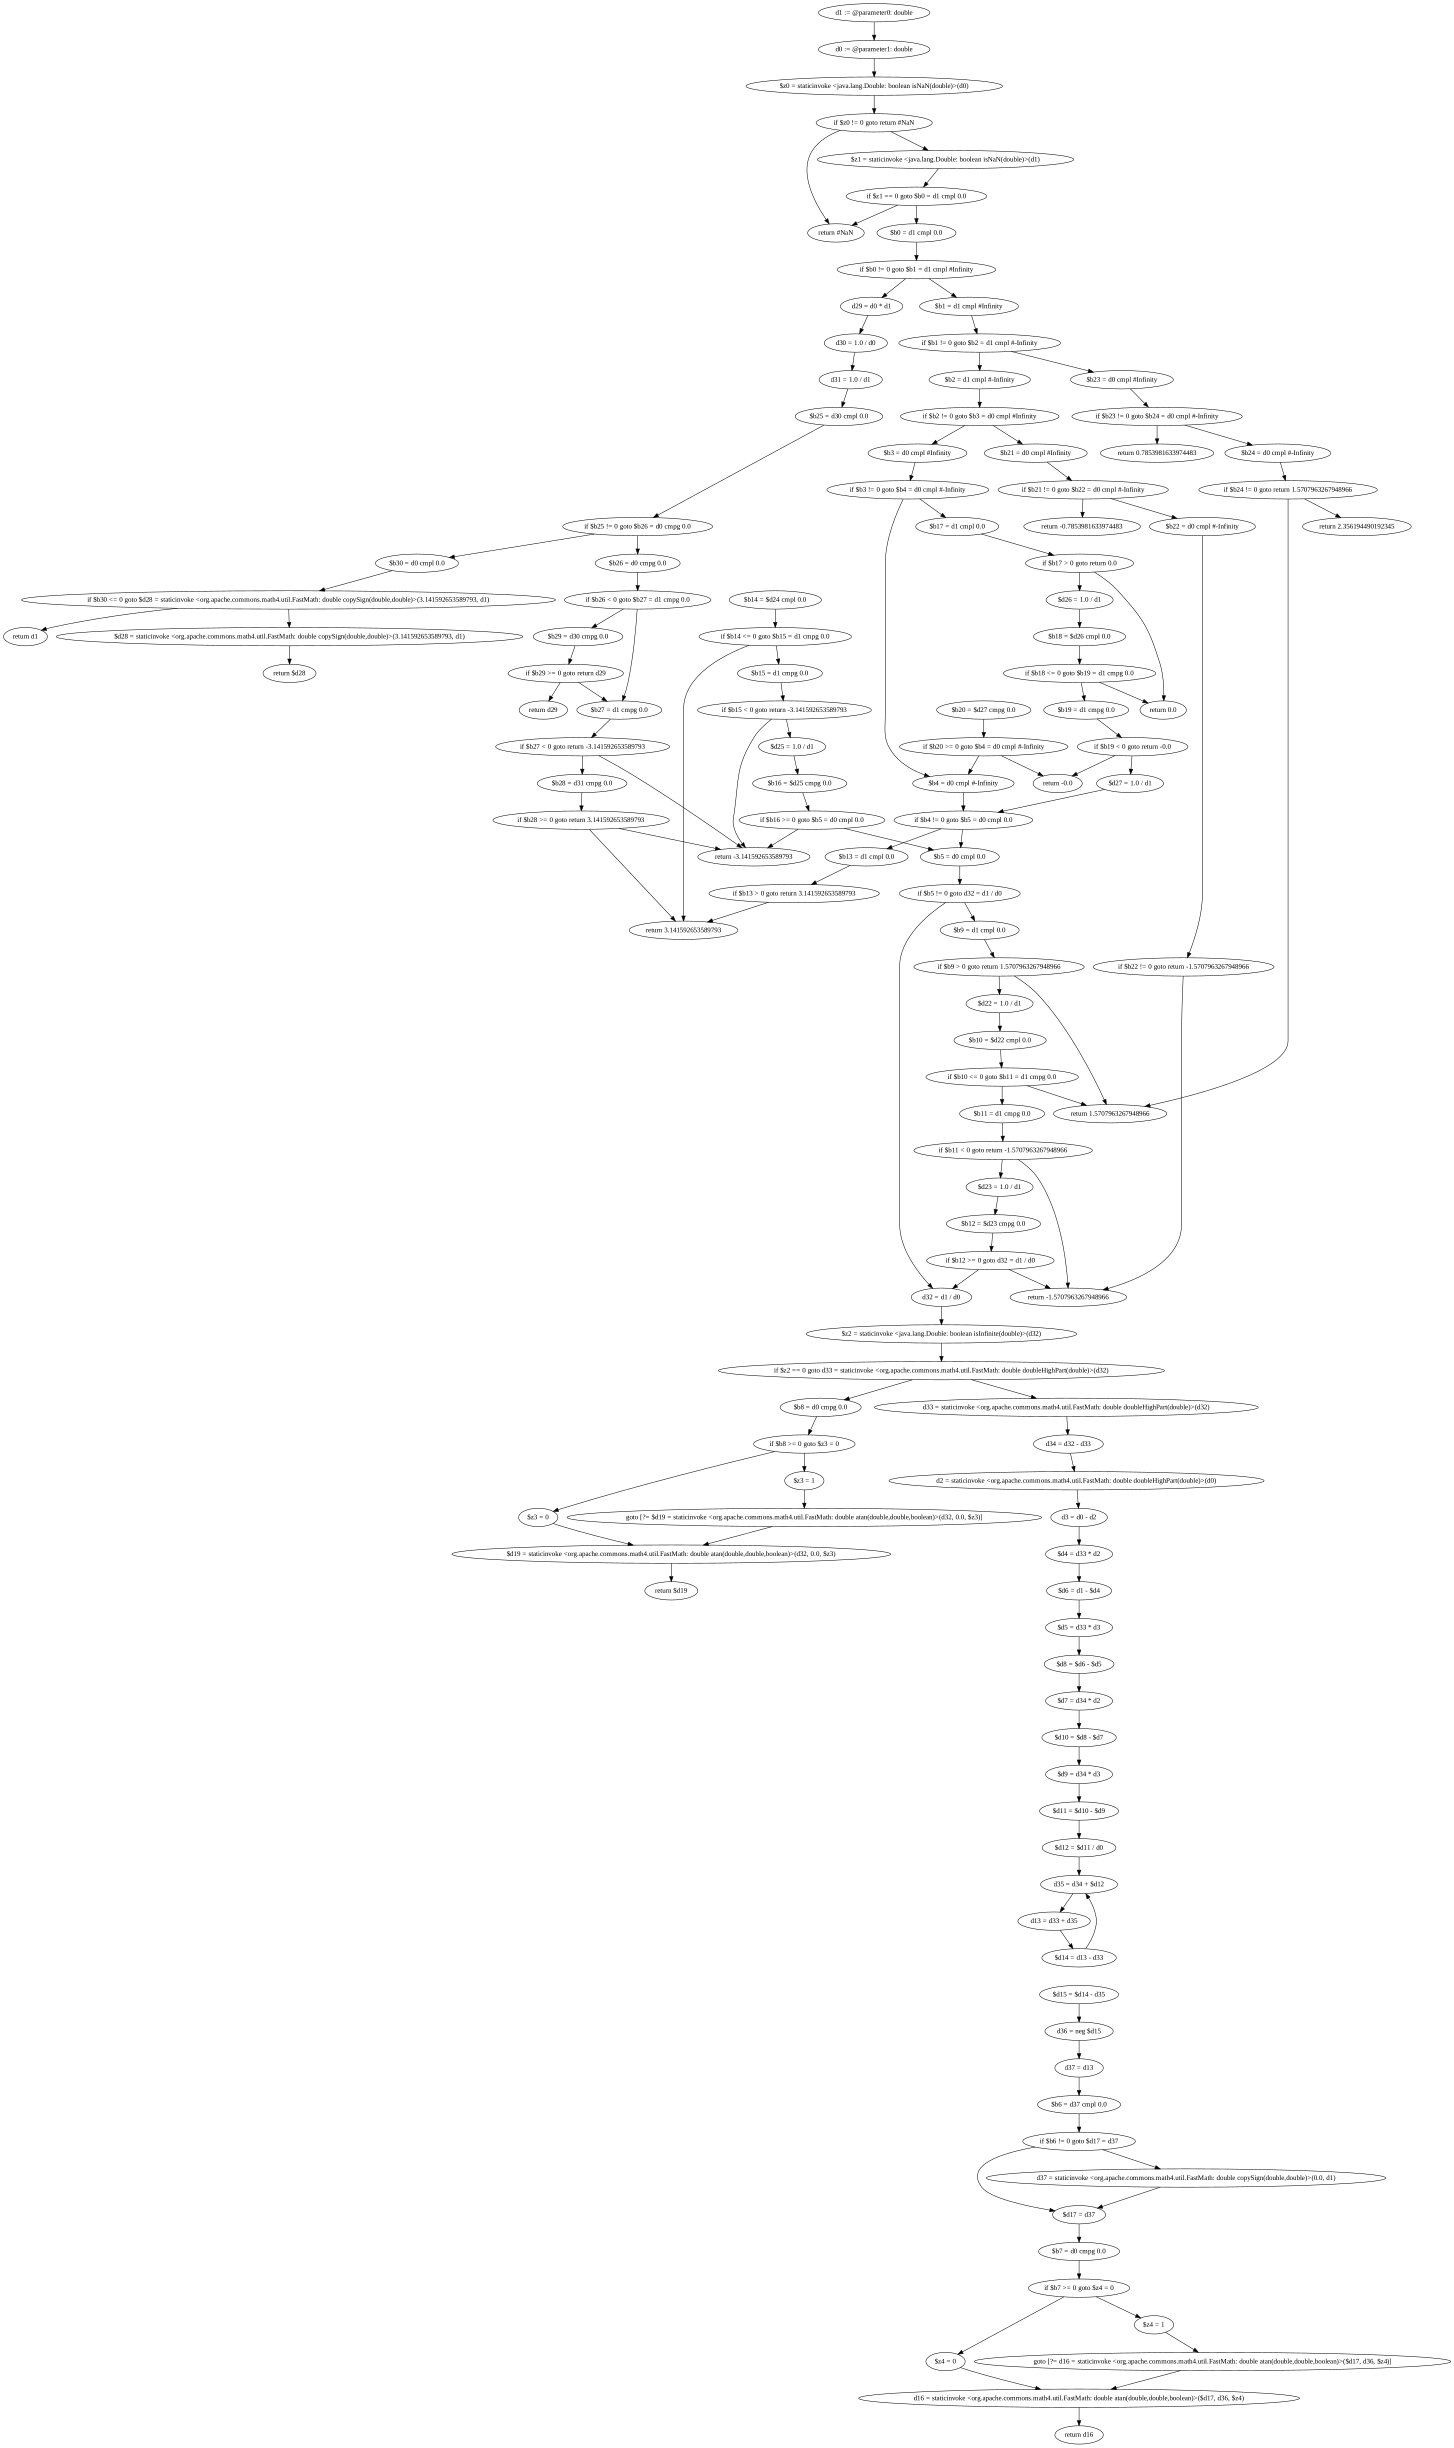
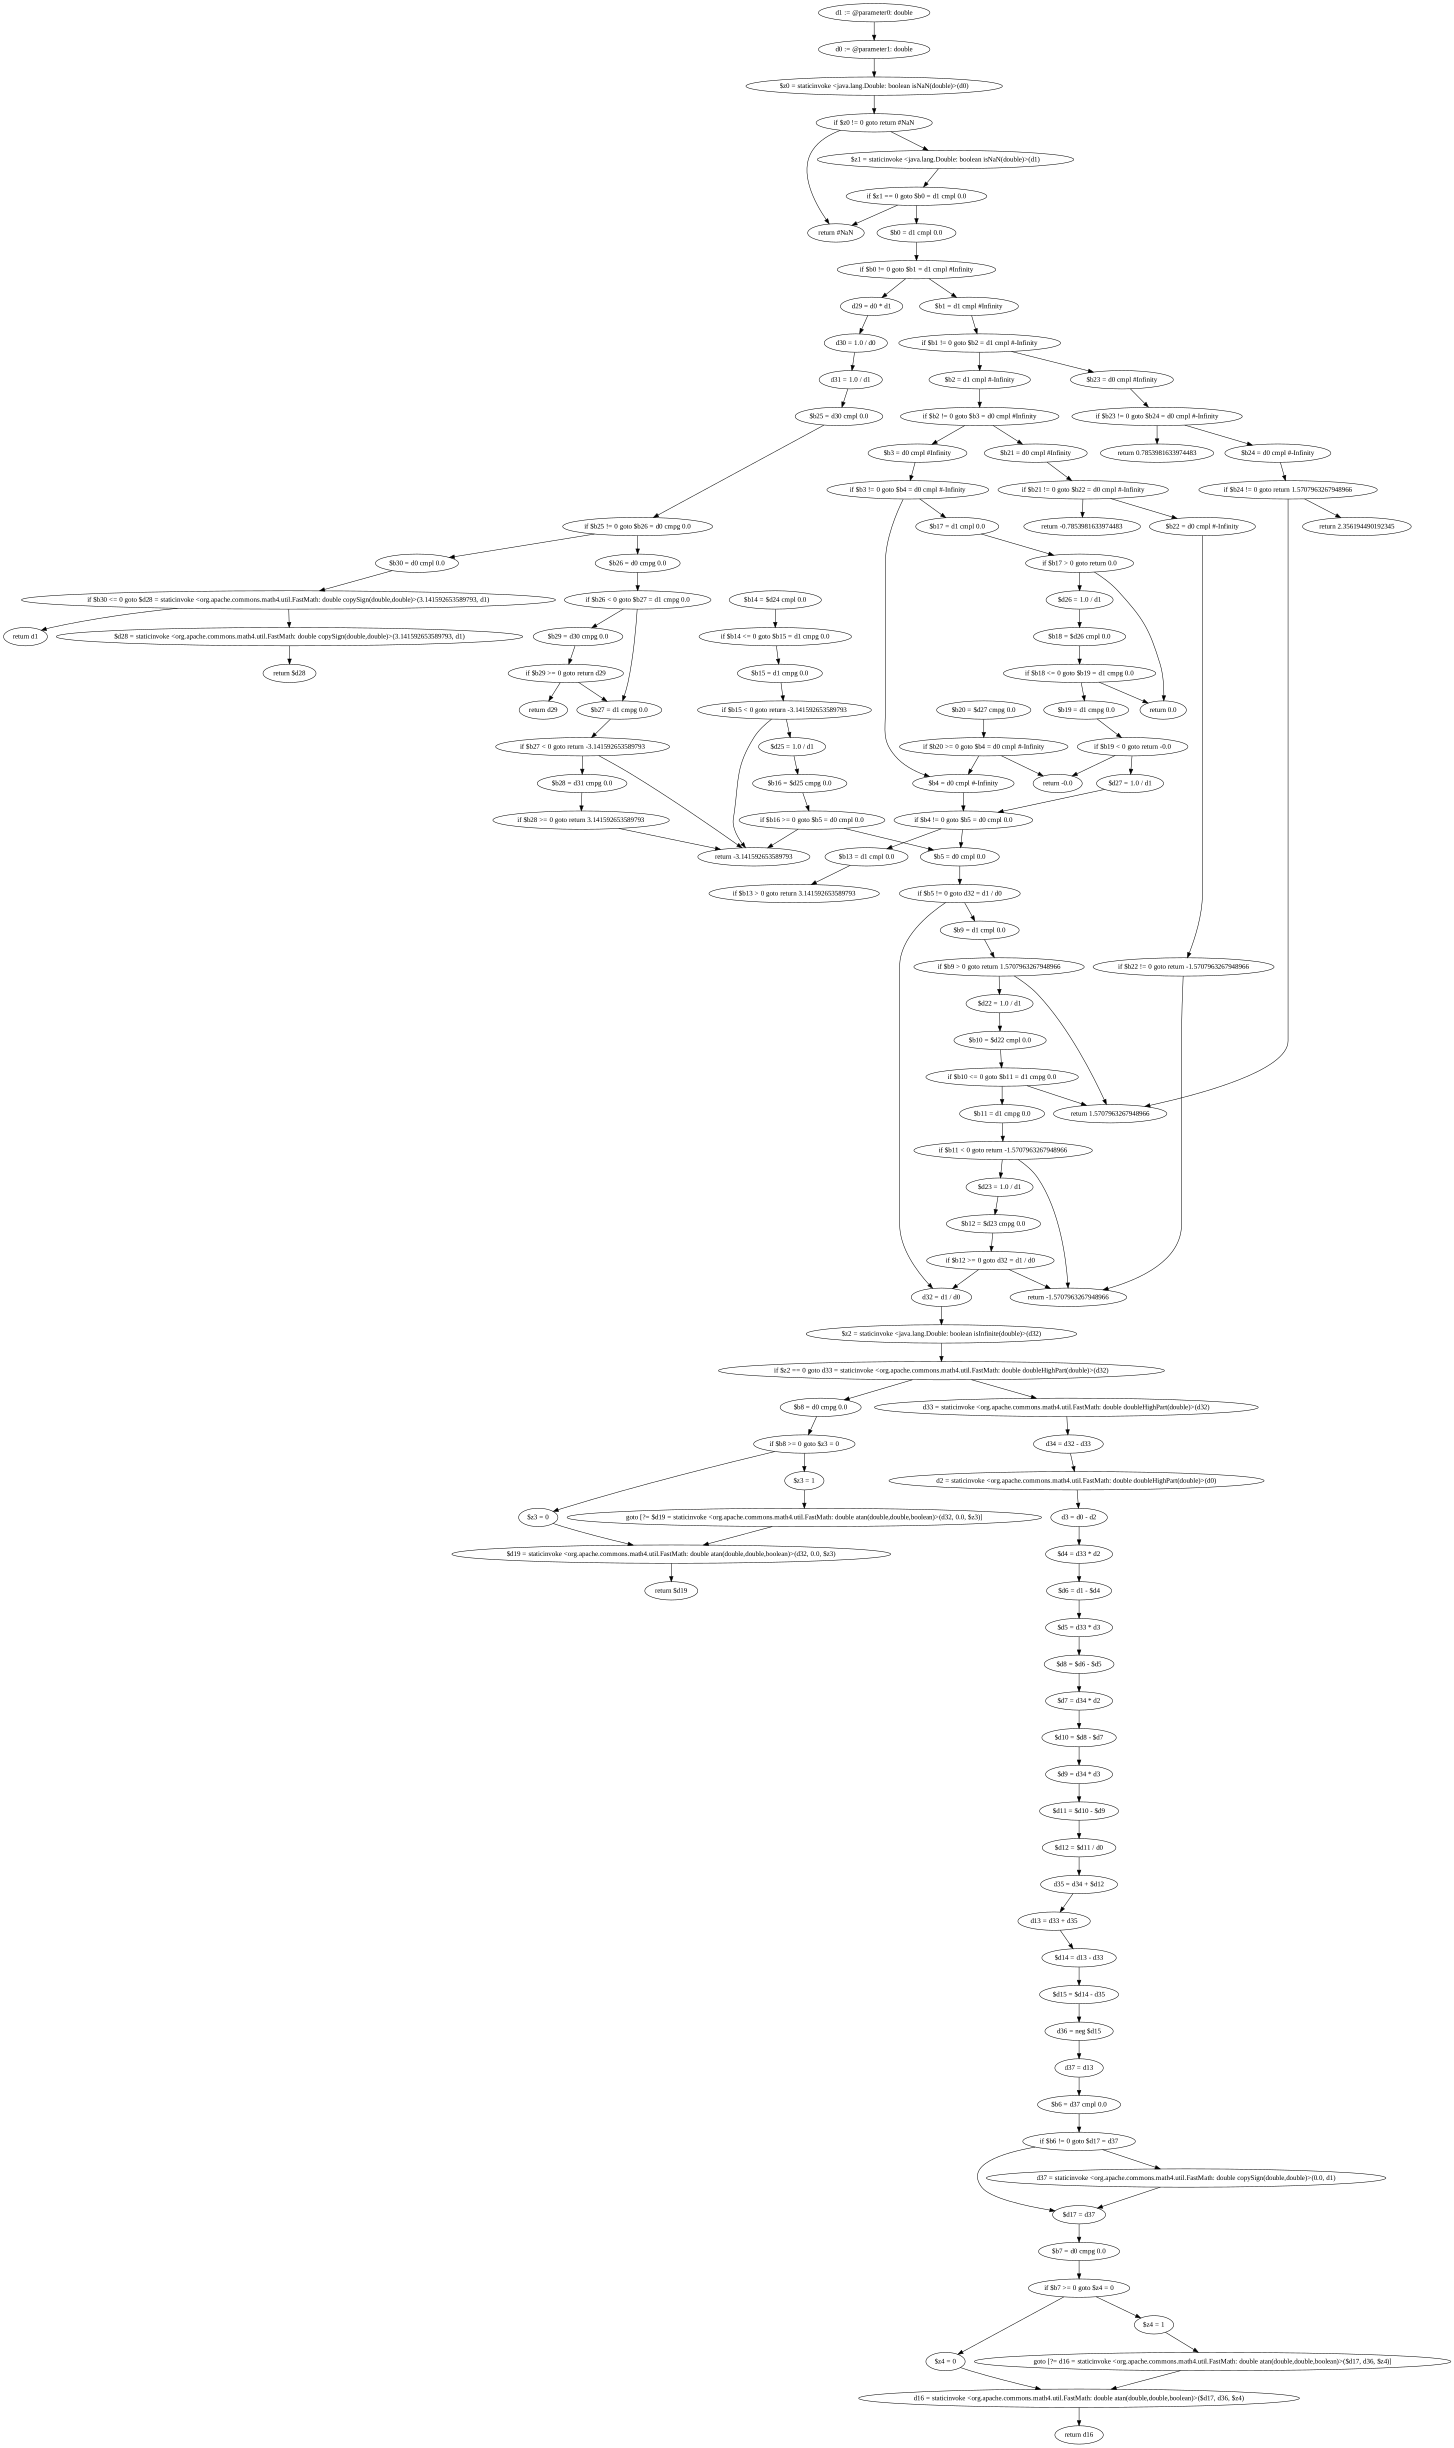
node "return 3.141592653589793": removed
edge "$d14 = d13 - d33" -> "d35 = d34 + $d12": now "$d14 = d13 - d33" -> "$d15 = $d14 - d35"
